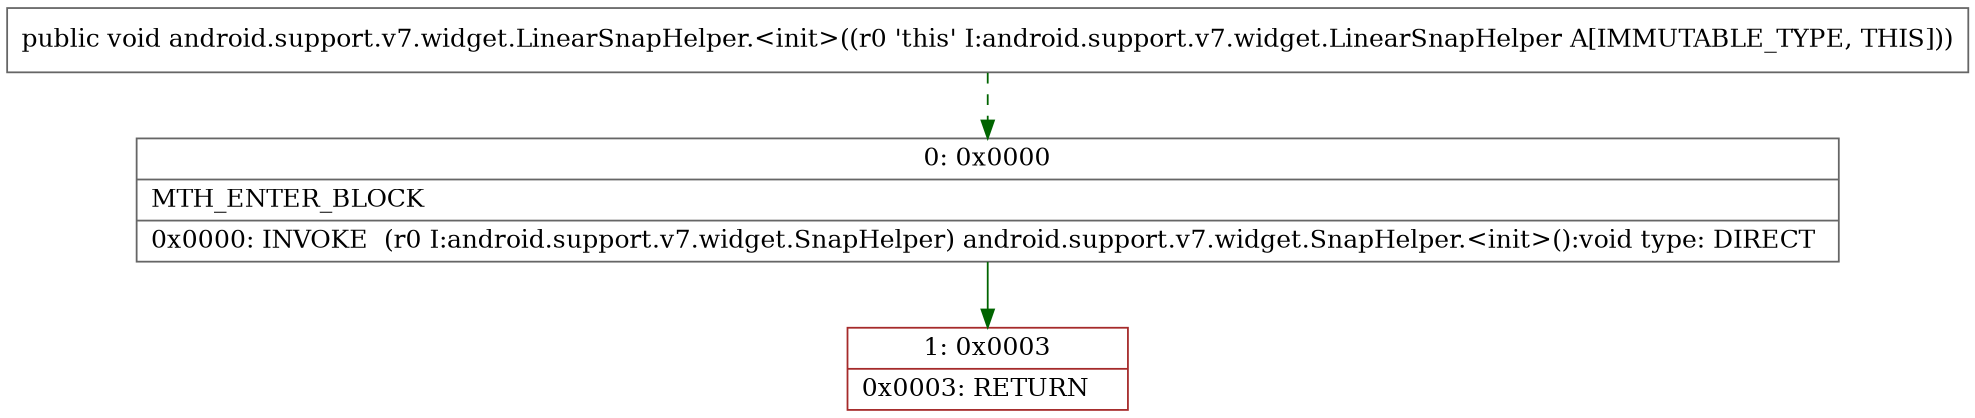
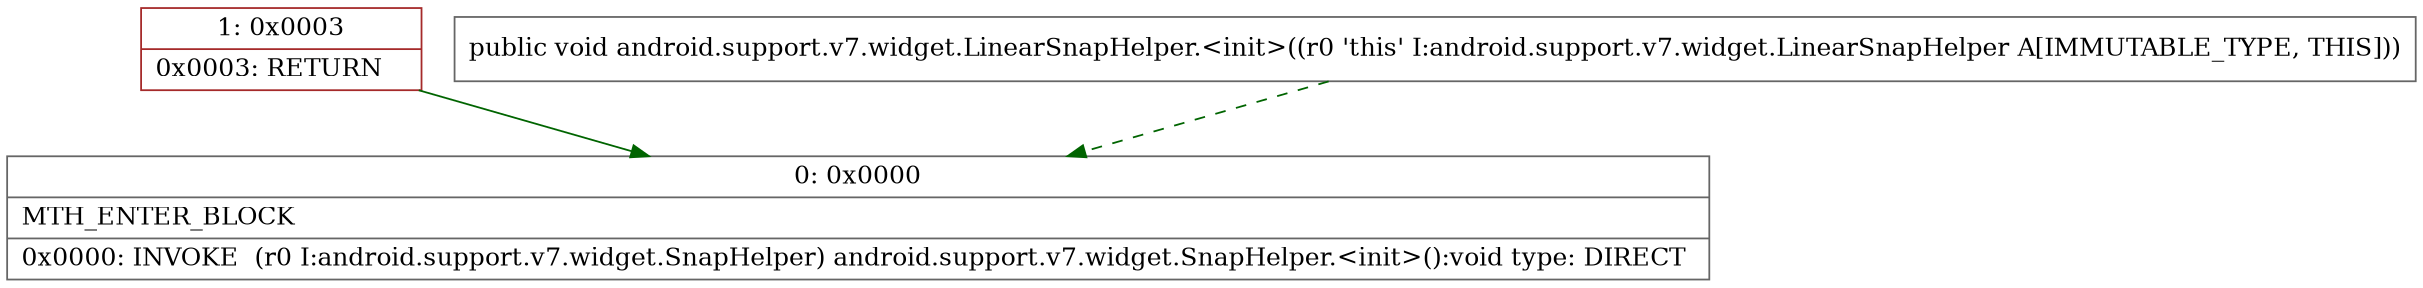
edge "0: 0x0000" -> "1: 0x0003": reversed
